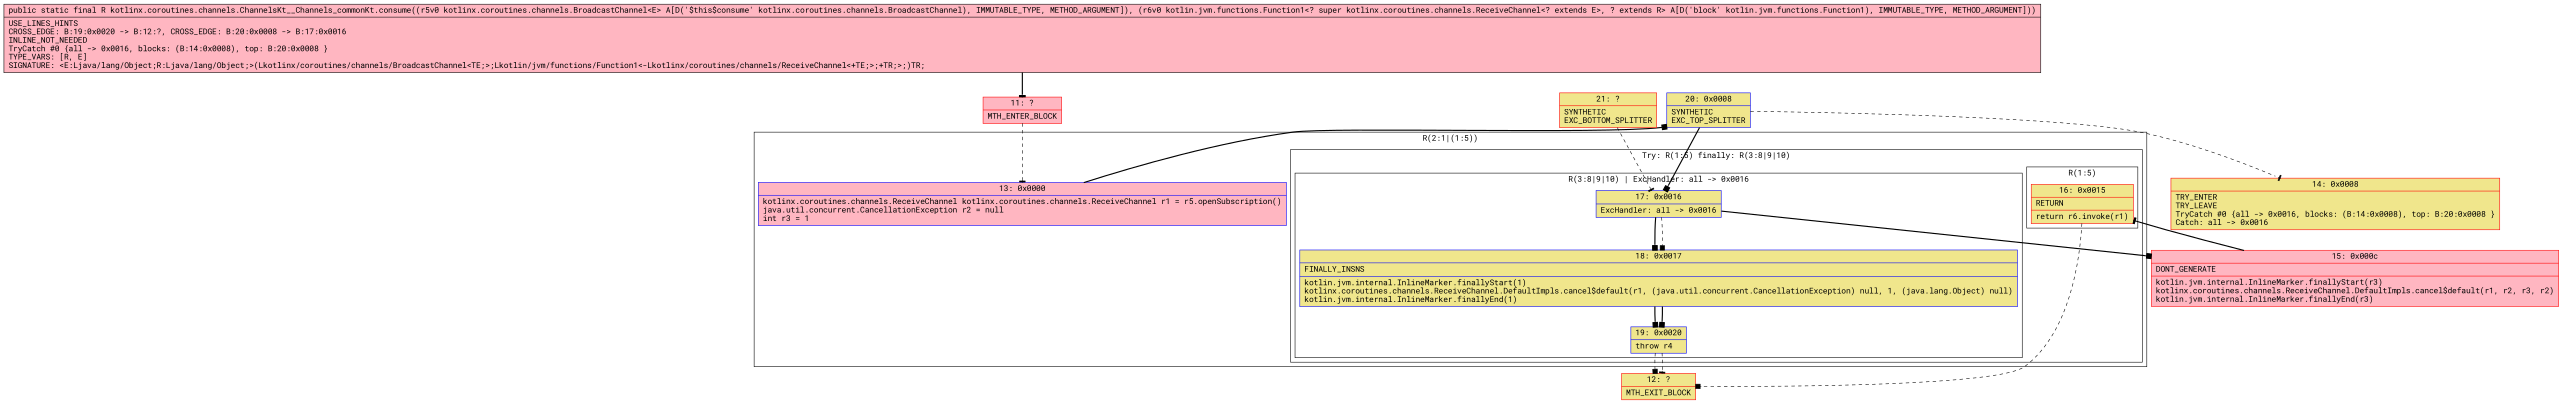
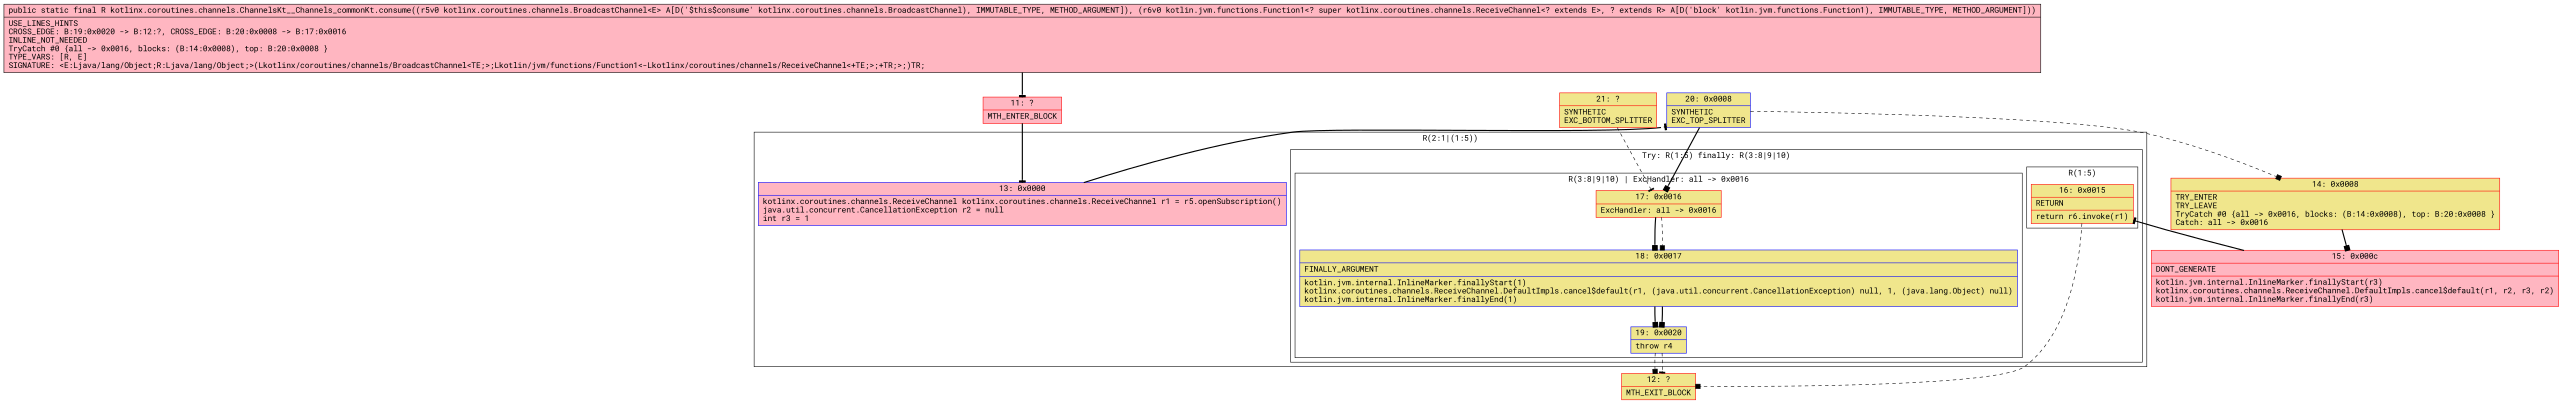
edge "20: 0x0008" -> "14: 0x0008": arrowhead tee -> box
edge "13: 0x0000" -> "20: 0x0008": arrowhead box -> tee
edge "11: ?" -> "13: 0x0000": style dashed -> bold
node "17: 0x0016": color blue -> red
edge "17: 0x0016" -> "15: 0x000c": now "14: 0x0008" -> "15: 0x000c"
node "18: 0x0017": text "FINALLY_INSNS" -> "FINALLY_ARGUMENT"
